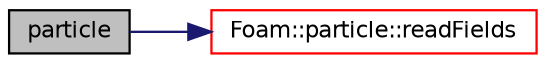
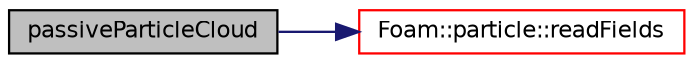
node "particle": label "particle" -> "passiveParticleCloud"
